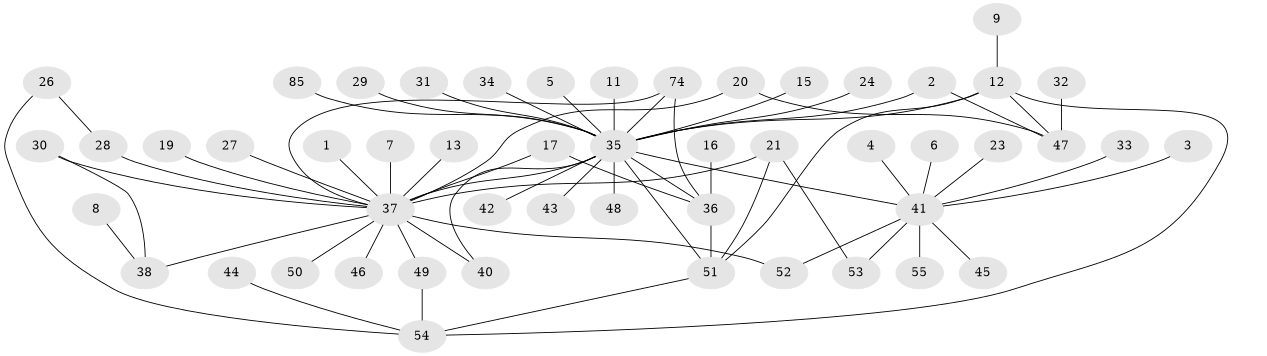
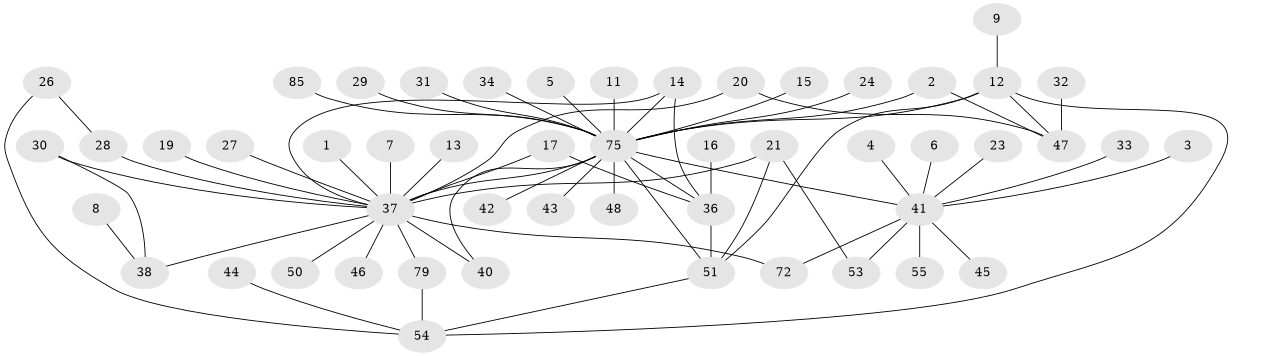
node "74": label "74" -> "14"
node "35": label "35" -> "75"
node "49": label "49" -> "79"
node "52": label "52" -> "72"
